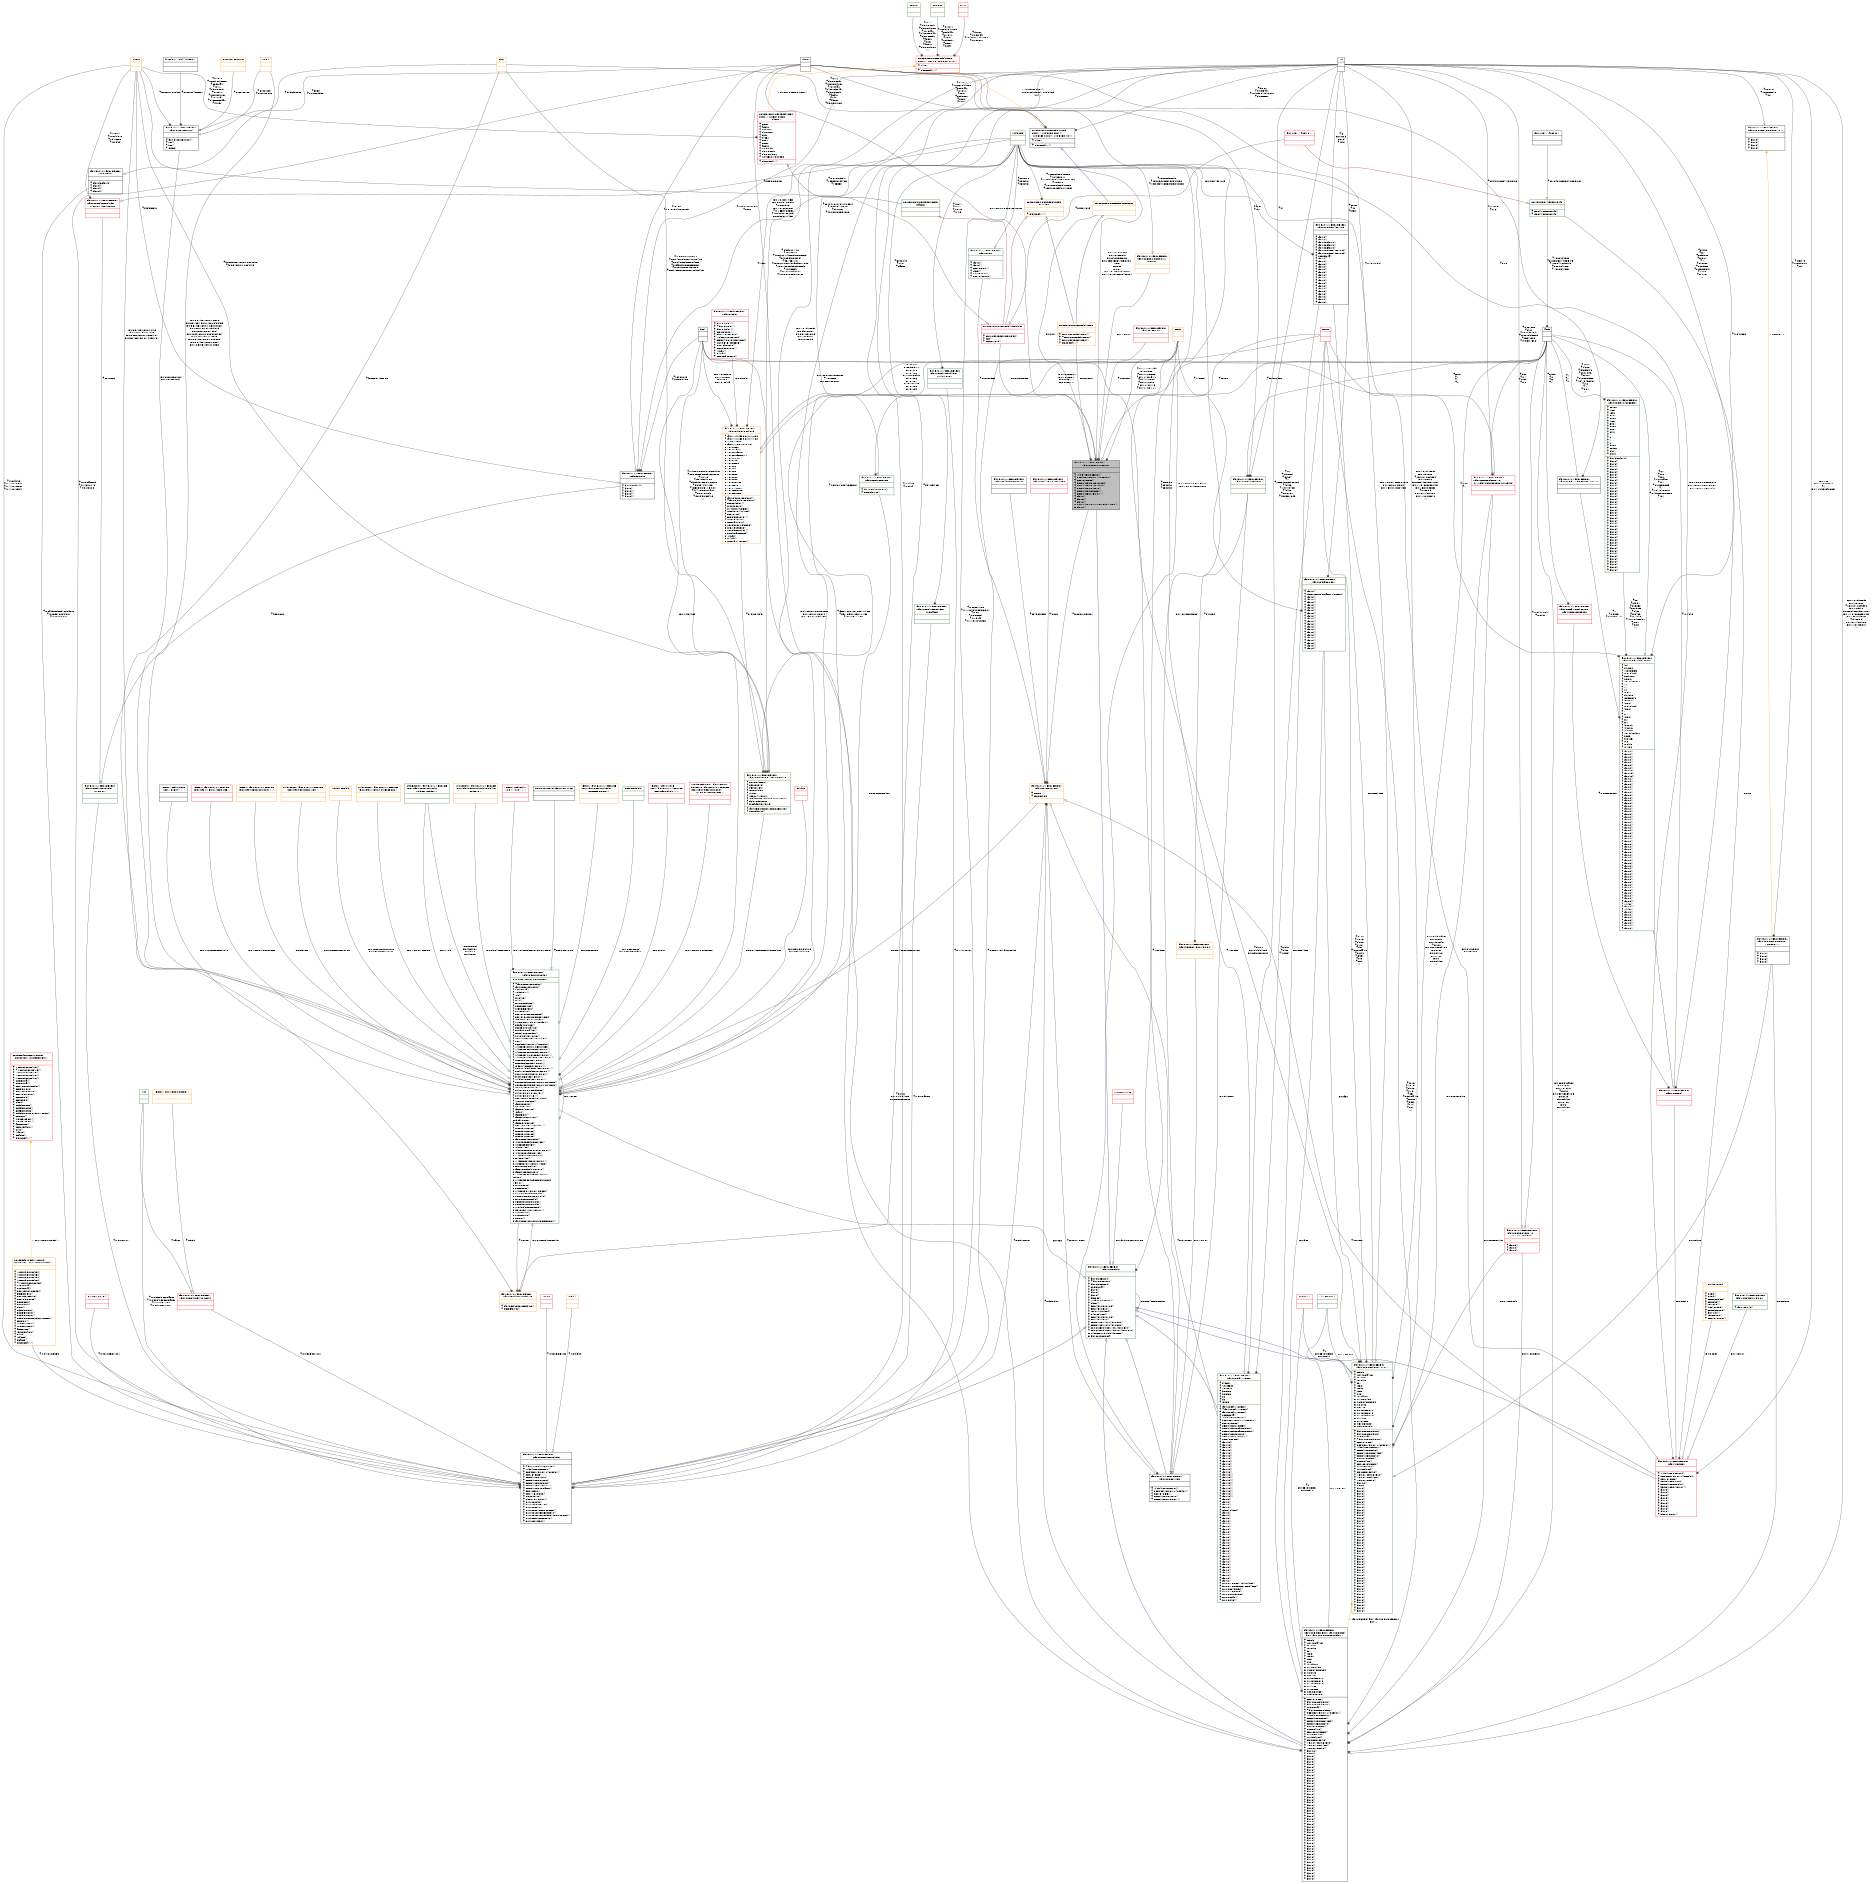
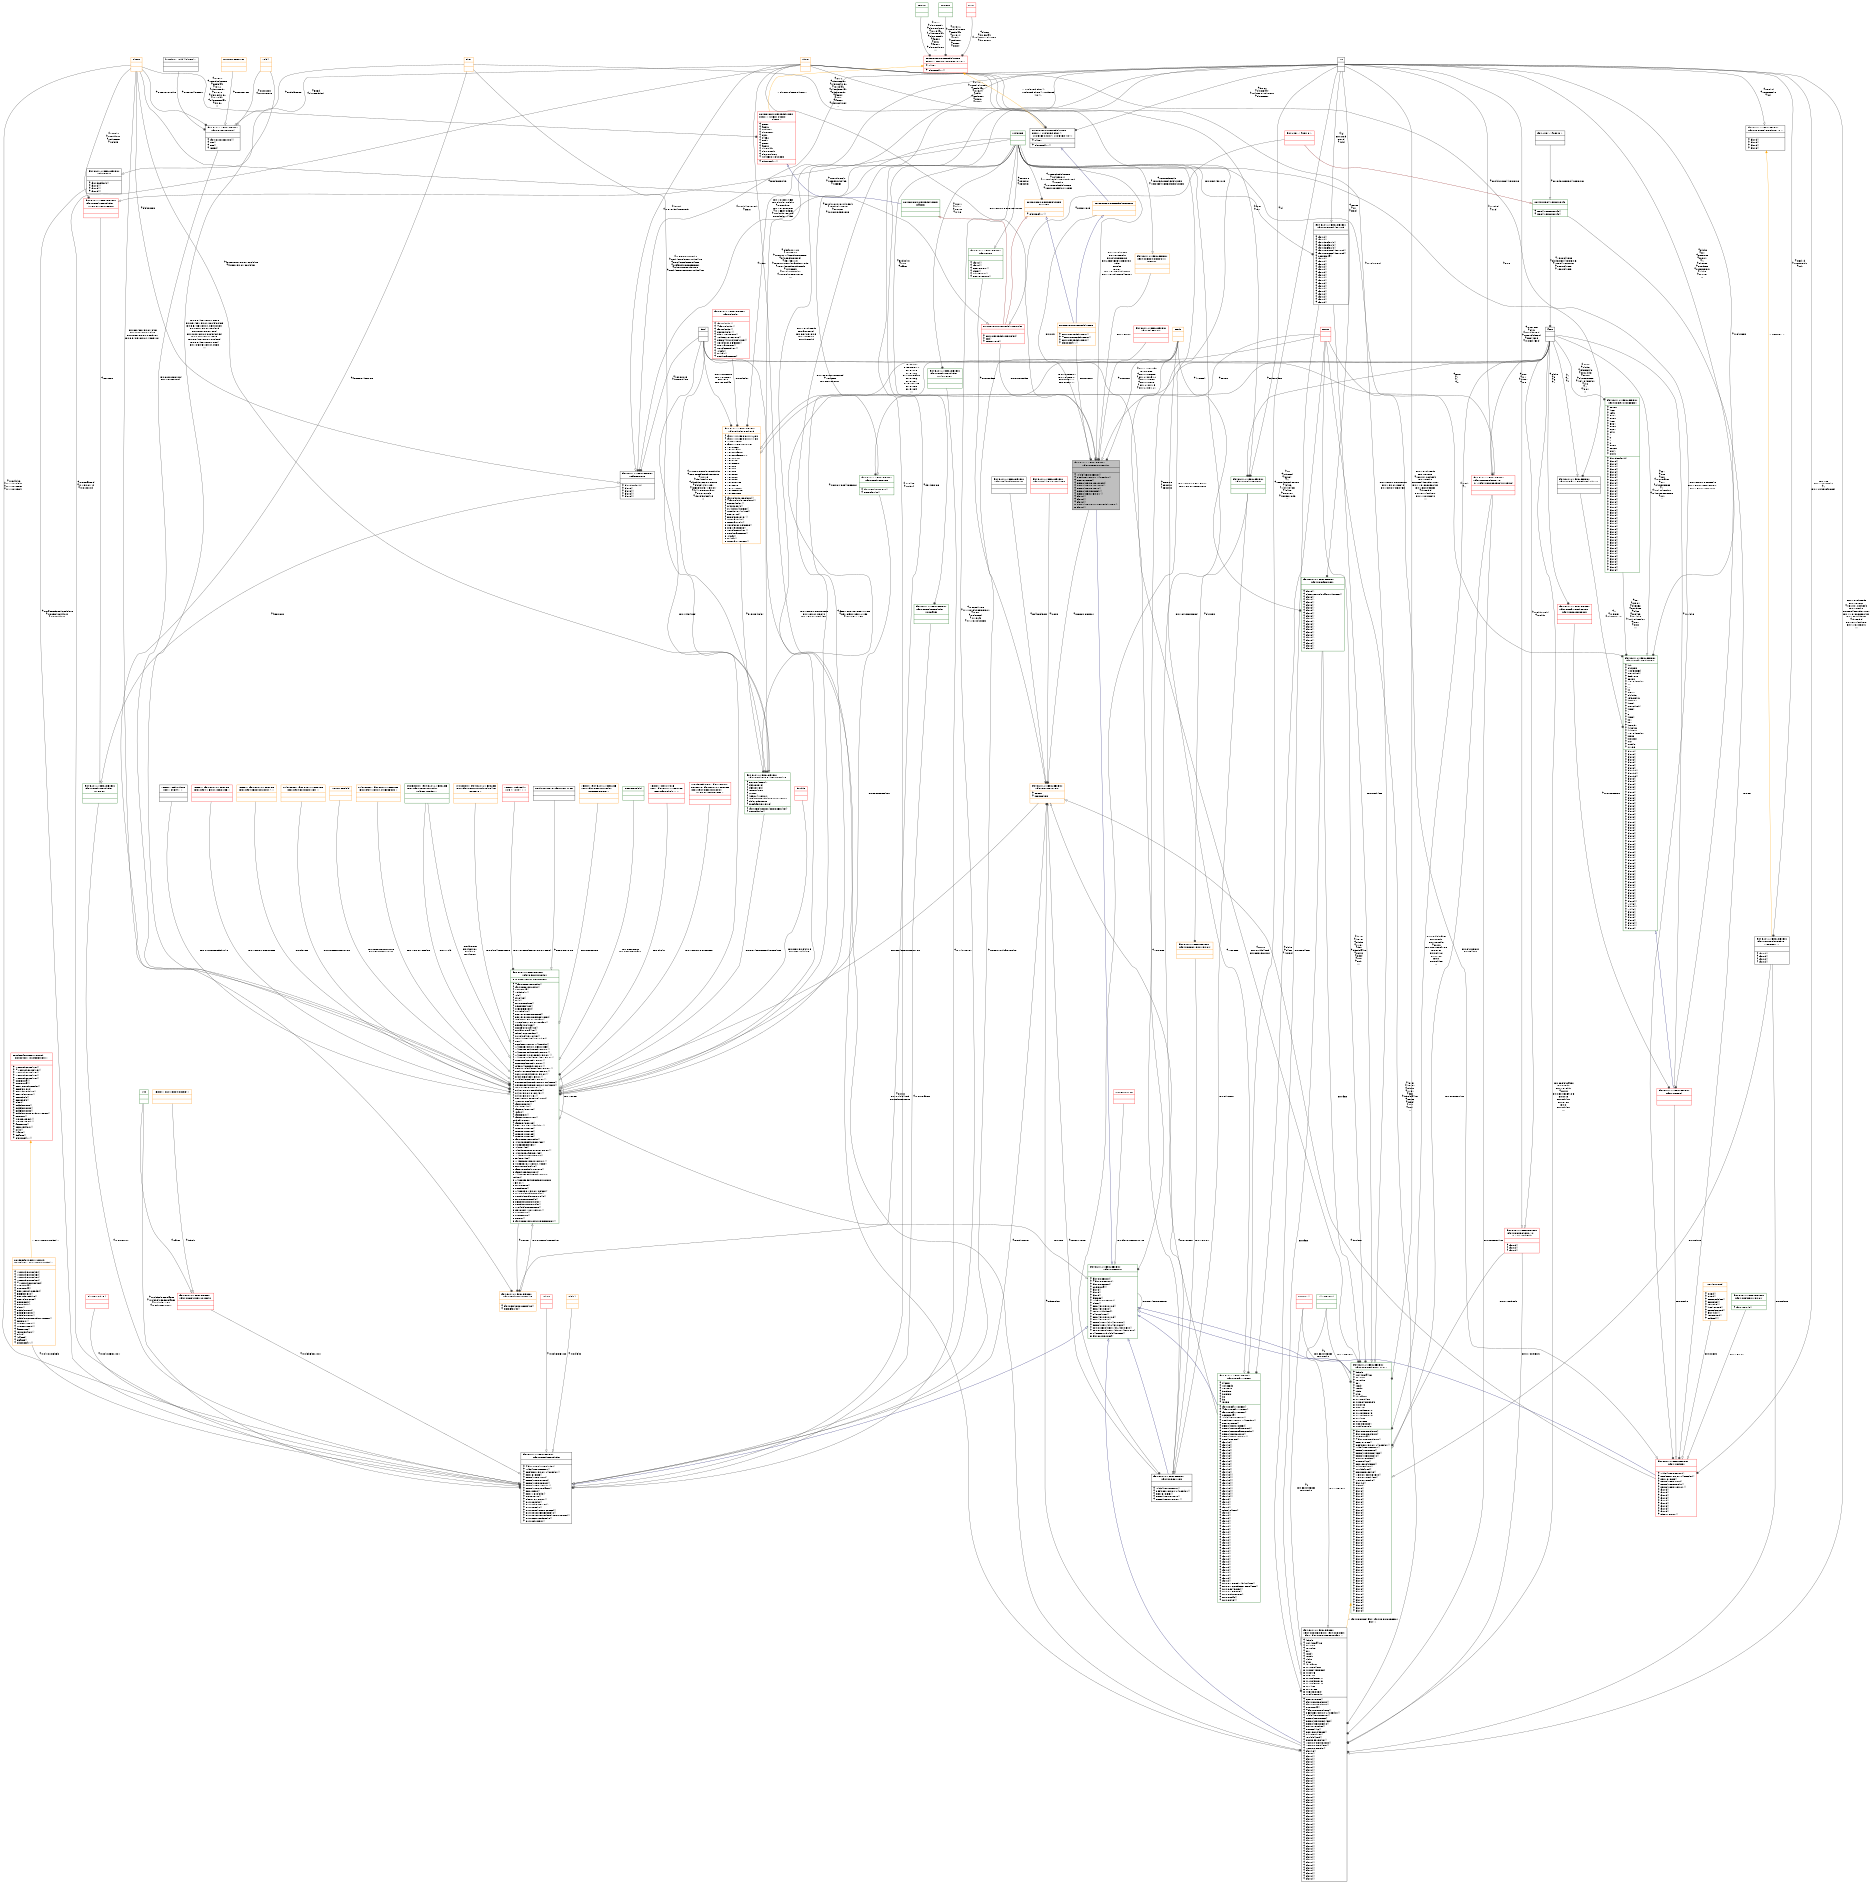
node "short": color black -> darkorange
node "o2::its::Road": text "+ getMaxErrors()" -> "+ addCell()"
